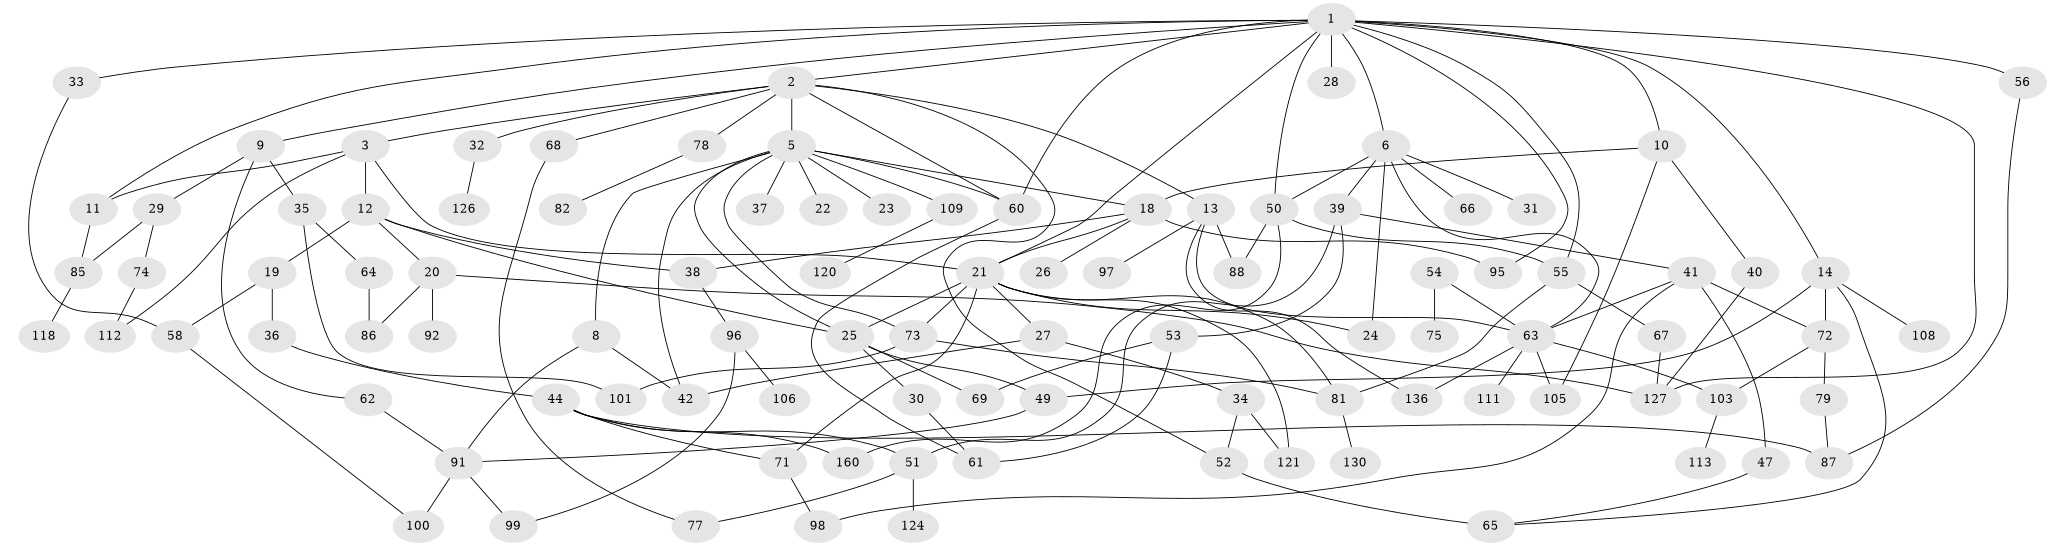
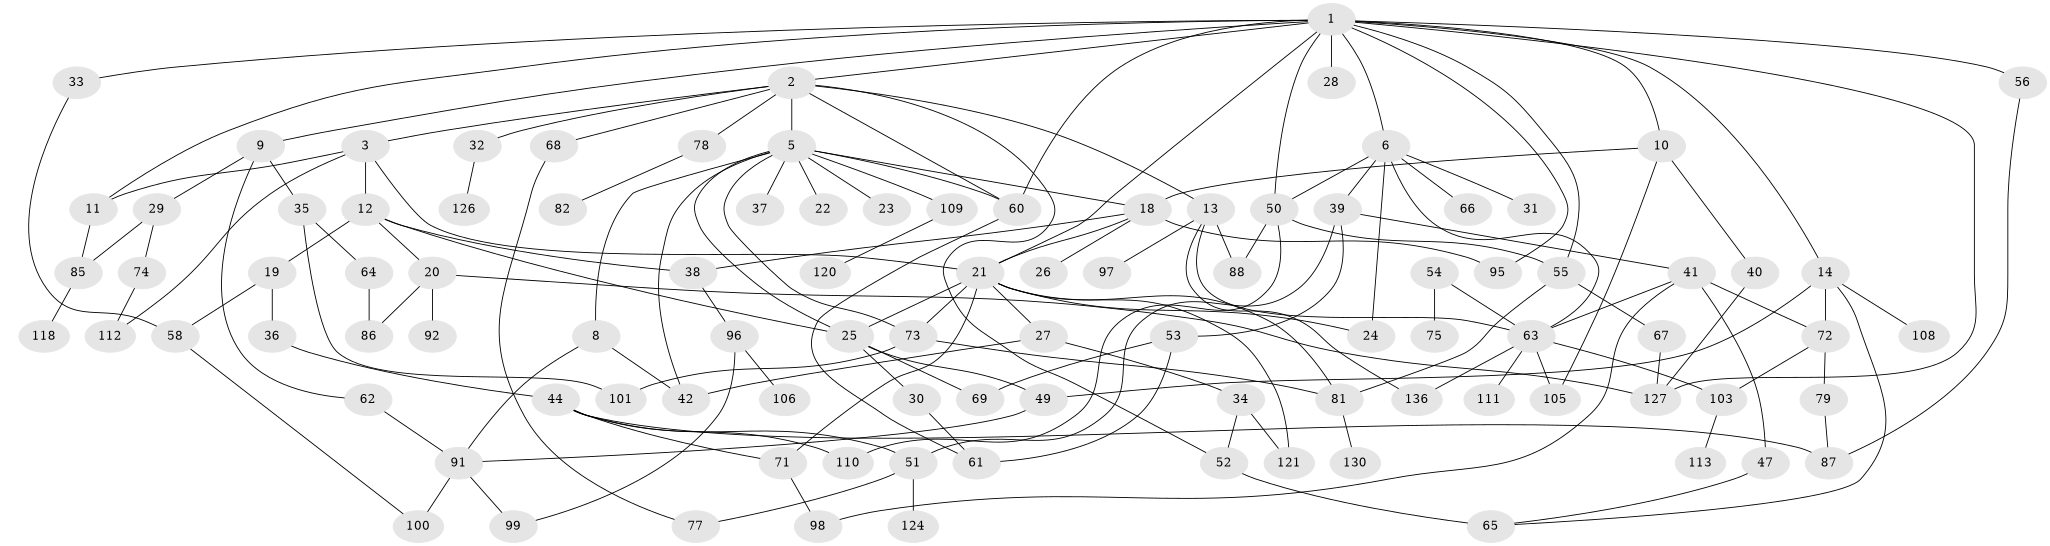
node "160": label "160" -> "110"
